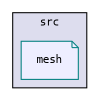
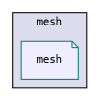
cluster "src": label "src" -> "mesh"
